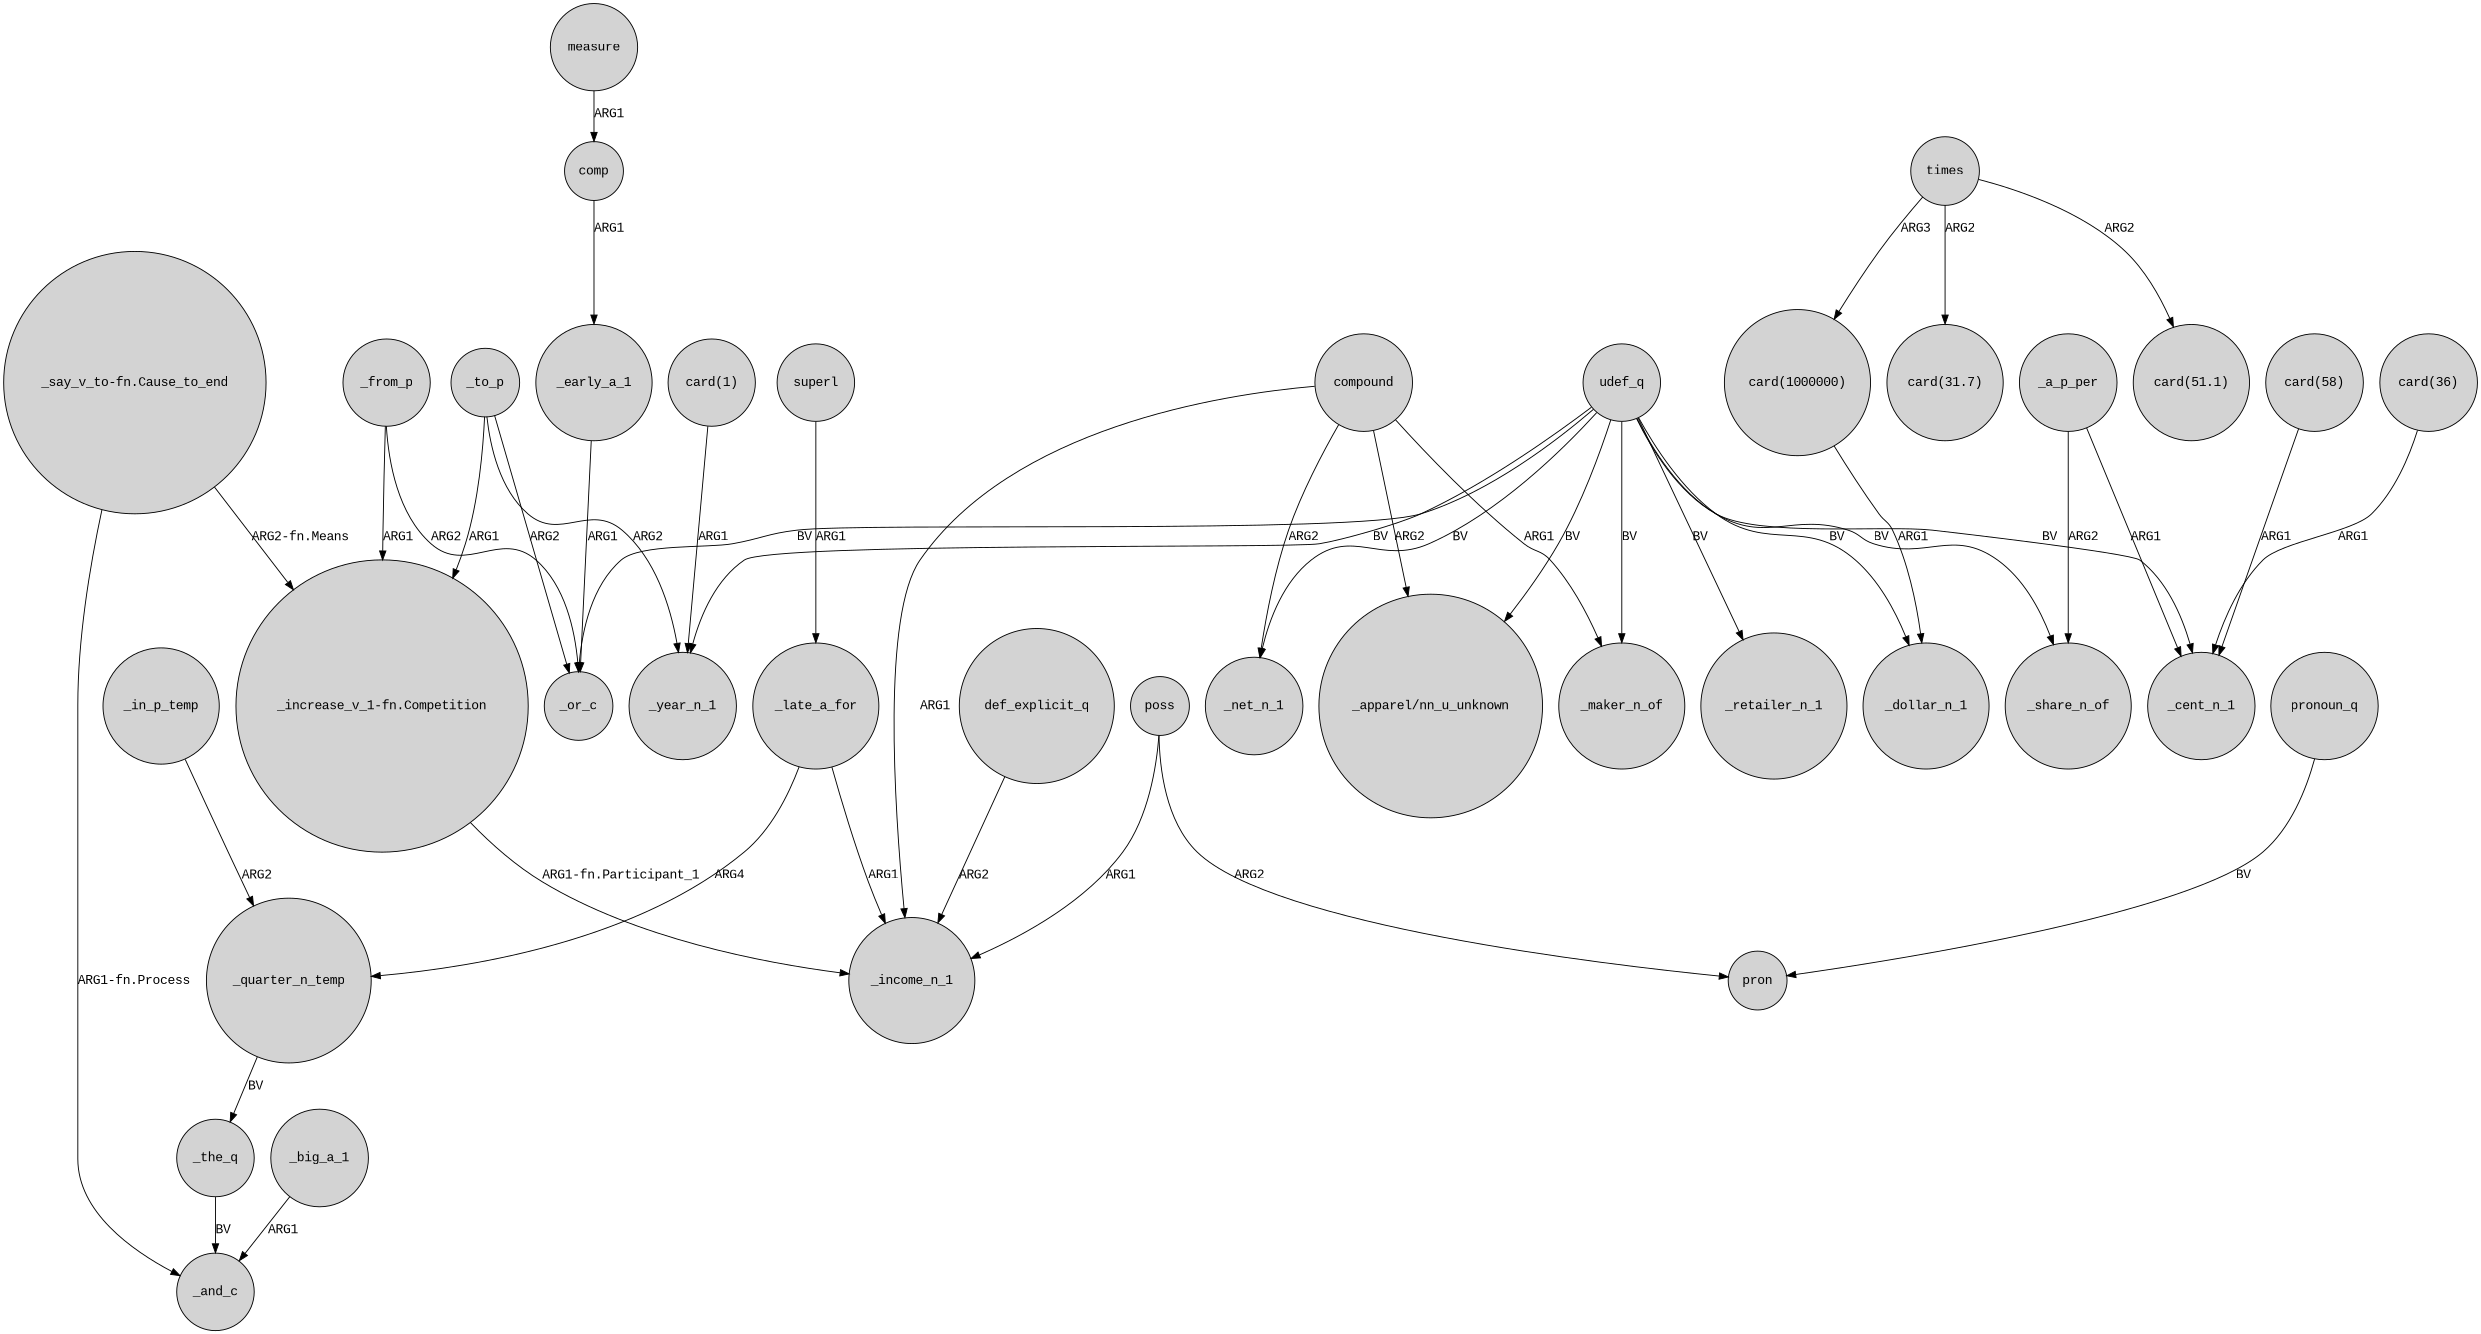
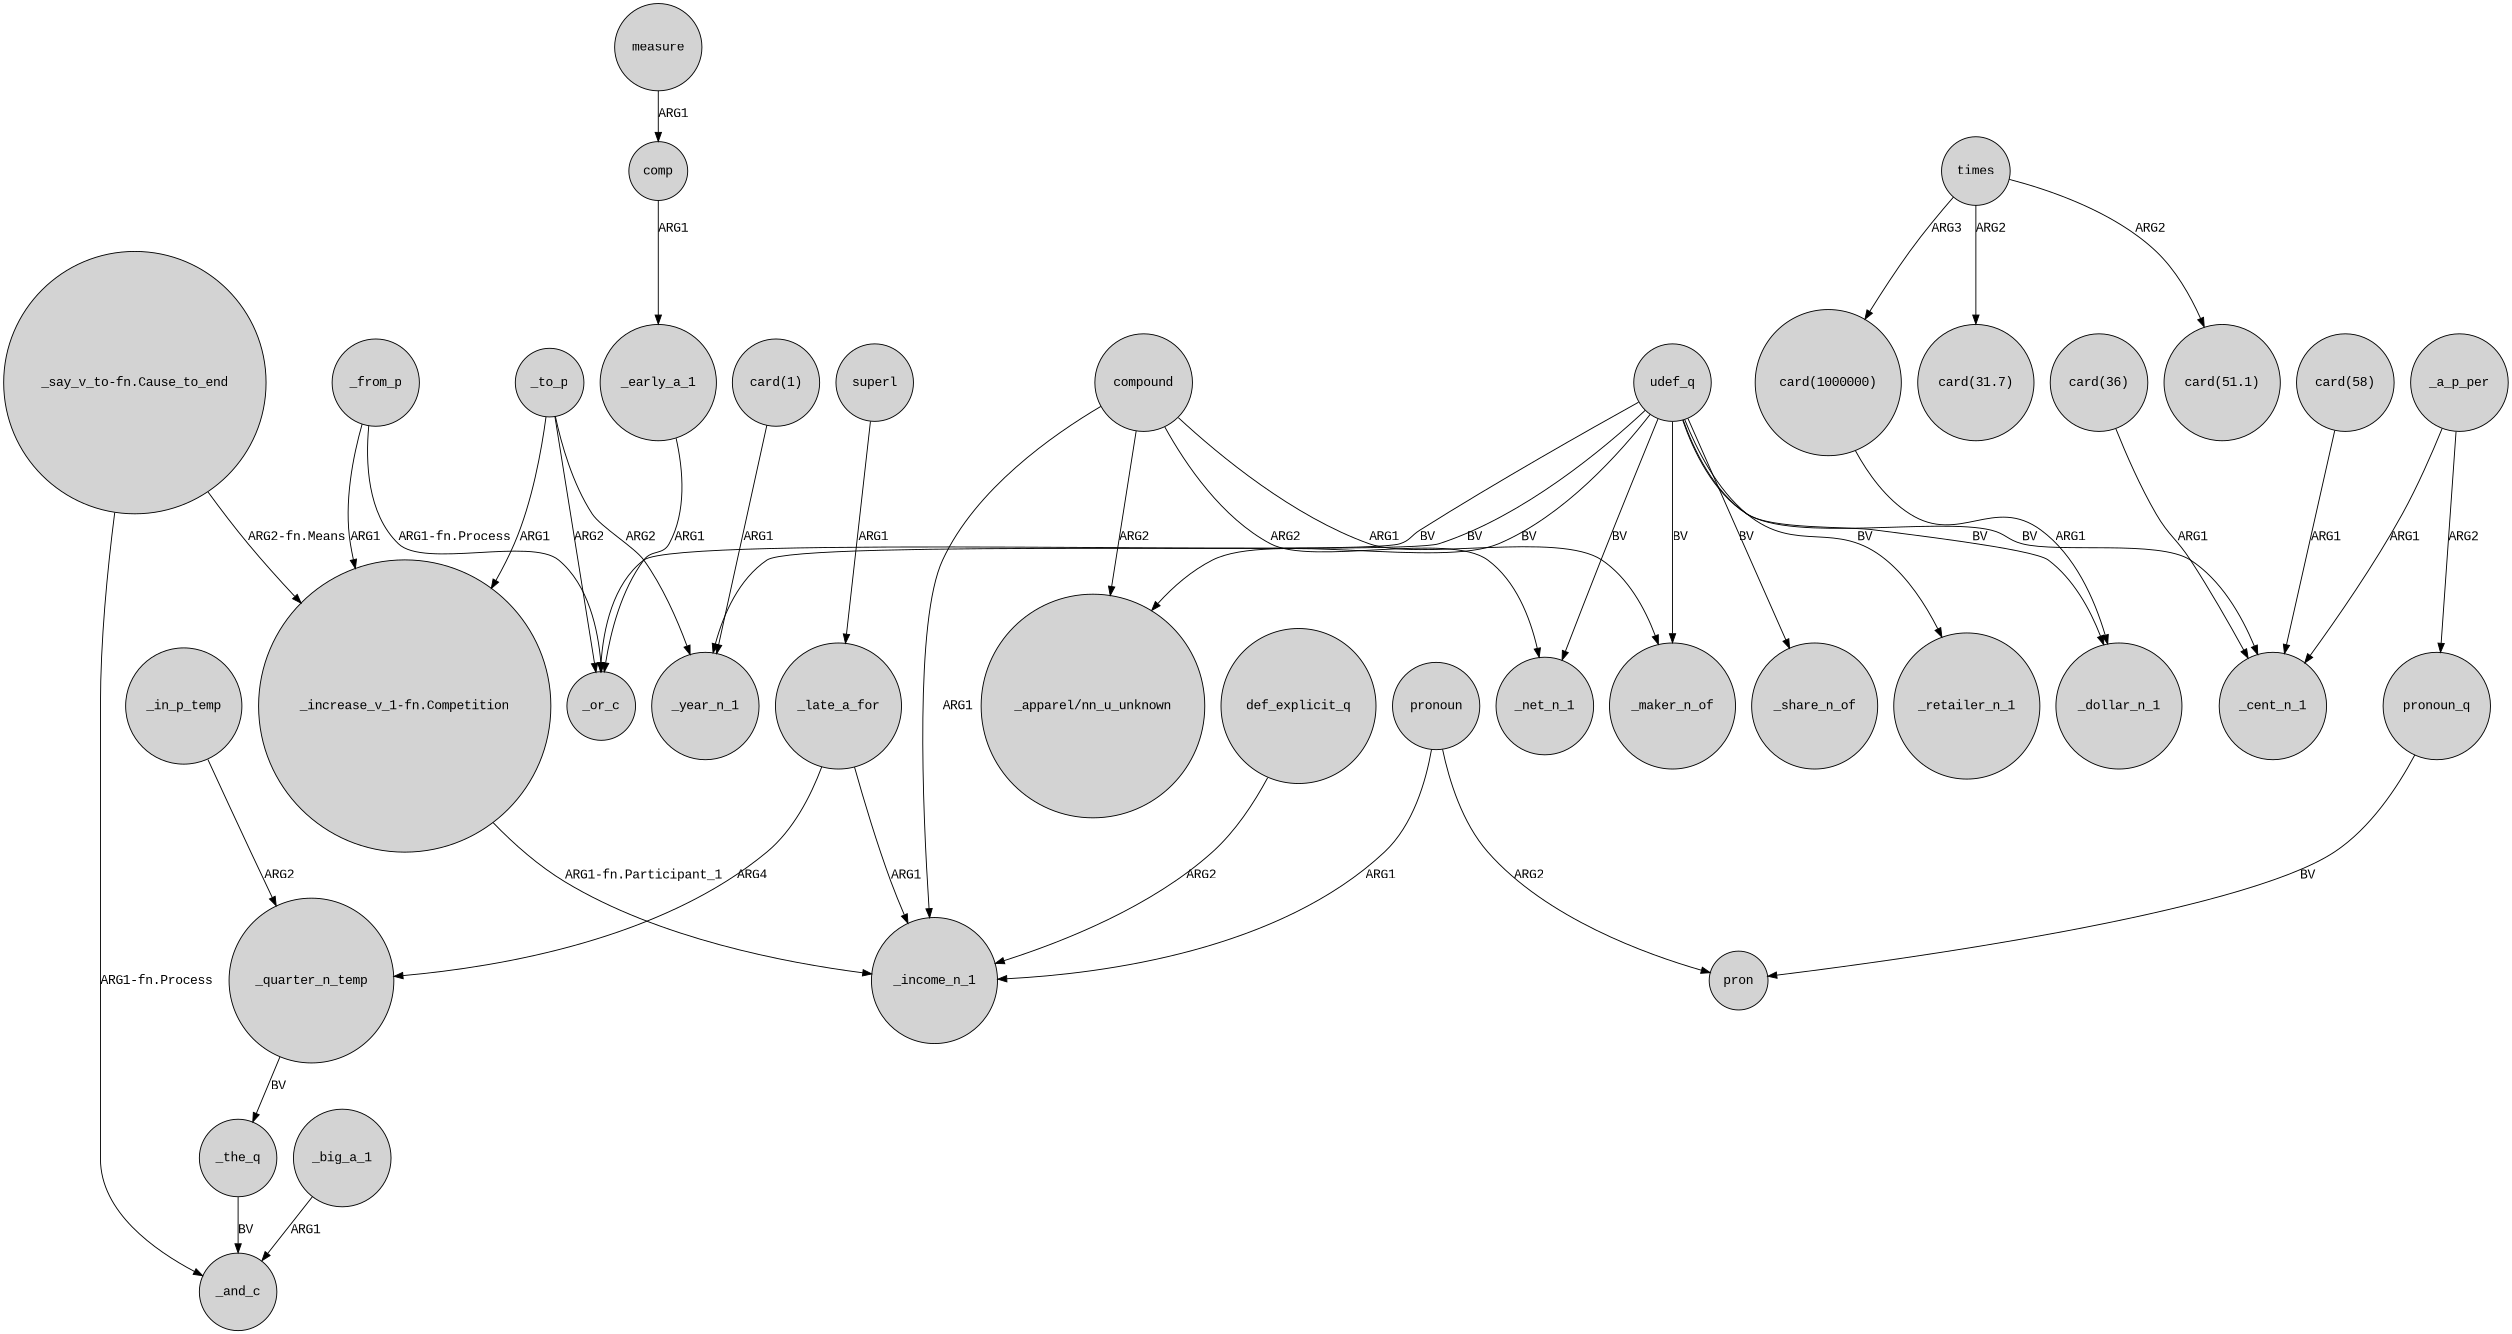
edge "_a_p_per" -> "_share_n_of": now "_a_p_per" -> "pronoun_q"
edge "_from_p" -> "_or_c": label "ARG2" -> "ARG1-fn.Process"
node "poss": label "poss" -> "pronoun"
